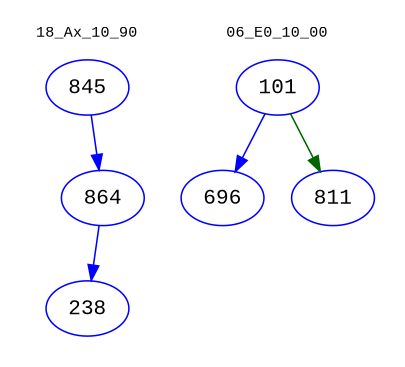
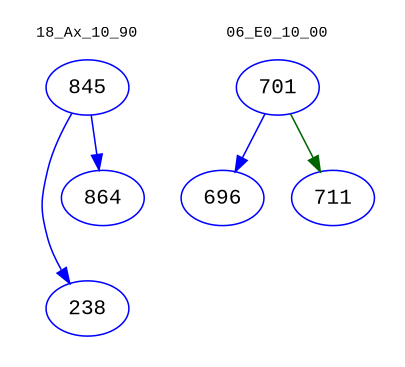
node "101": label "101" -> "701"
node "811": label "811" -> "711"
edge "864" -> "238": now "845" -> "238"
